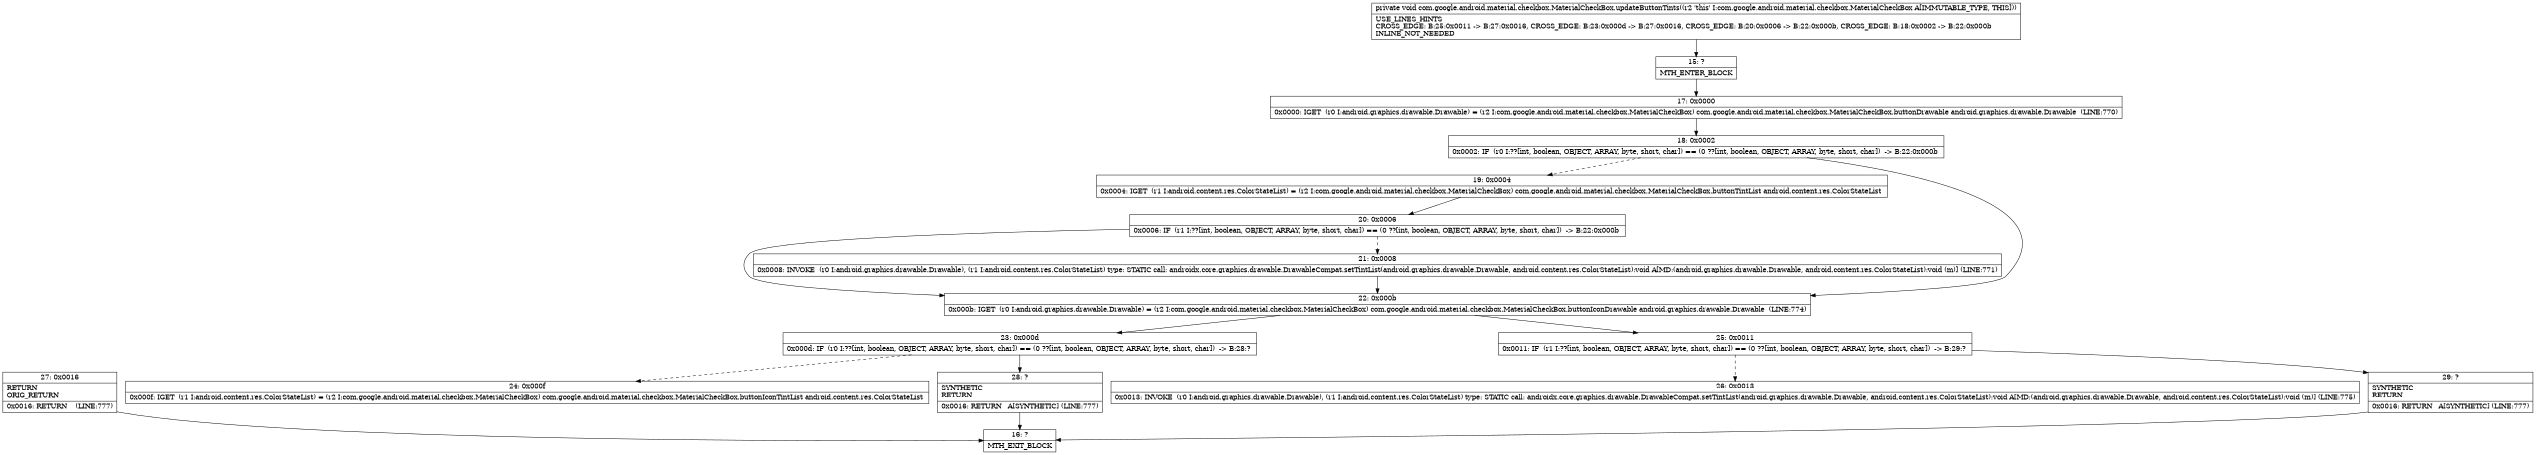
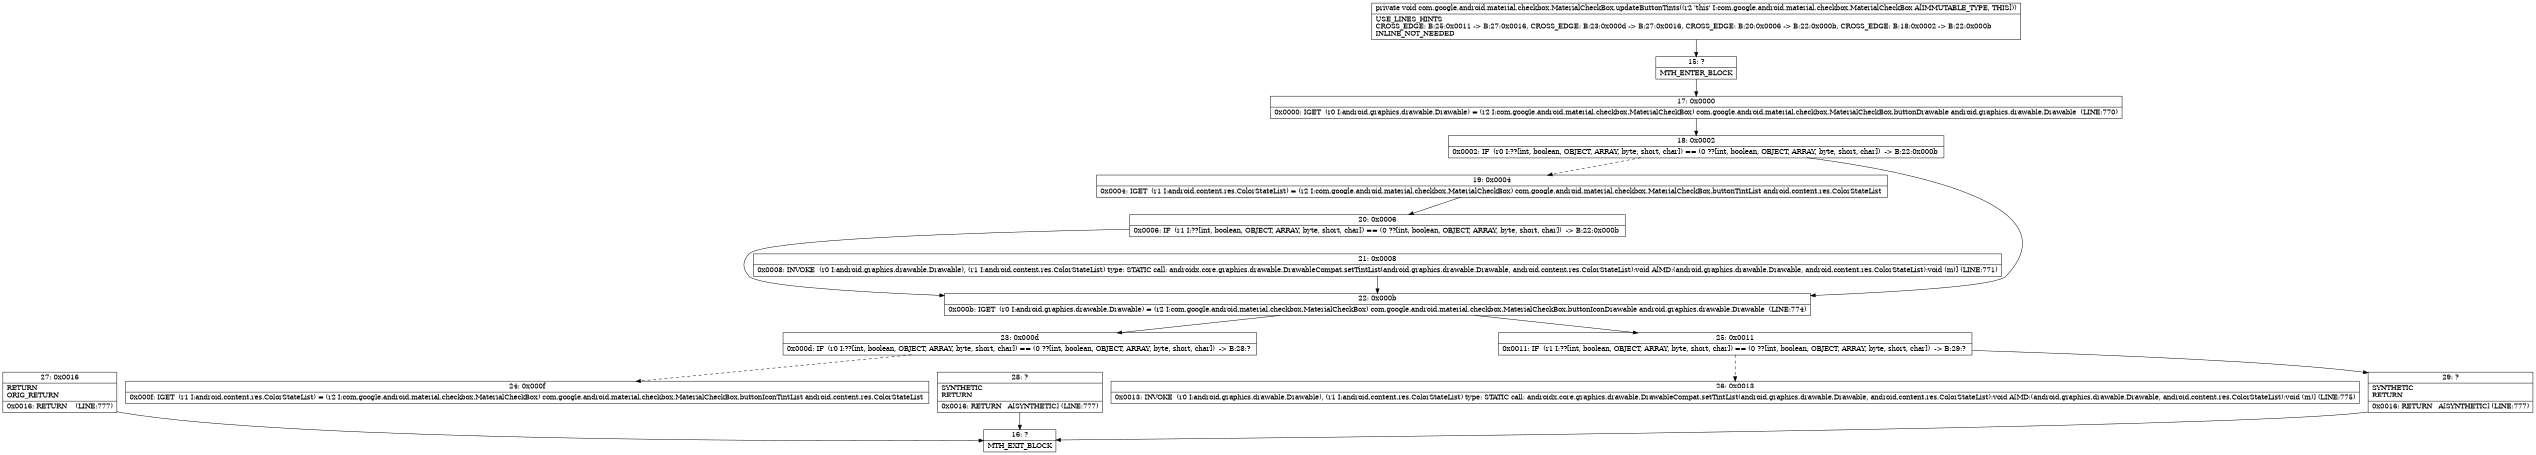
edge "20: 0x0006" -> "21: 0x0008": removed
edge "23: 0x000d" -> "28: ?": removed
